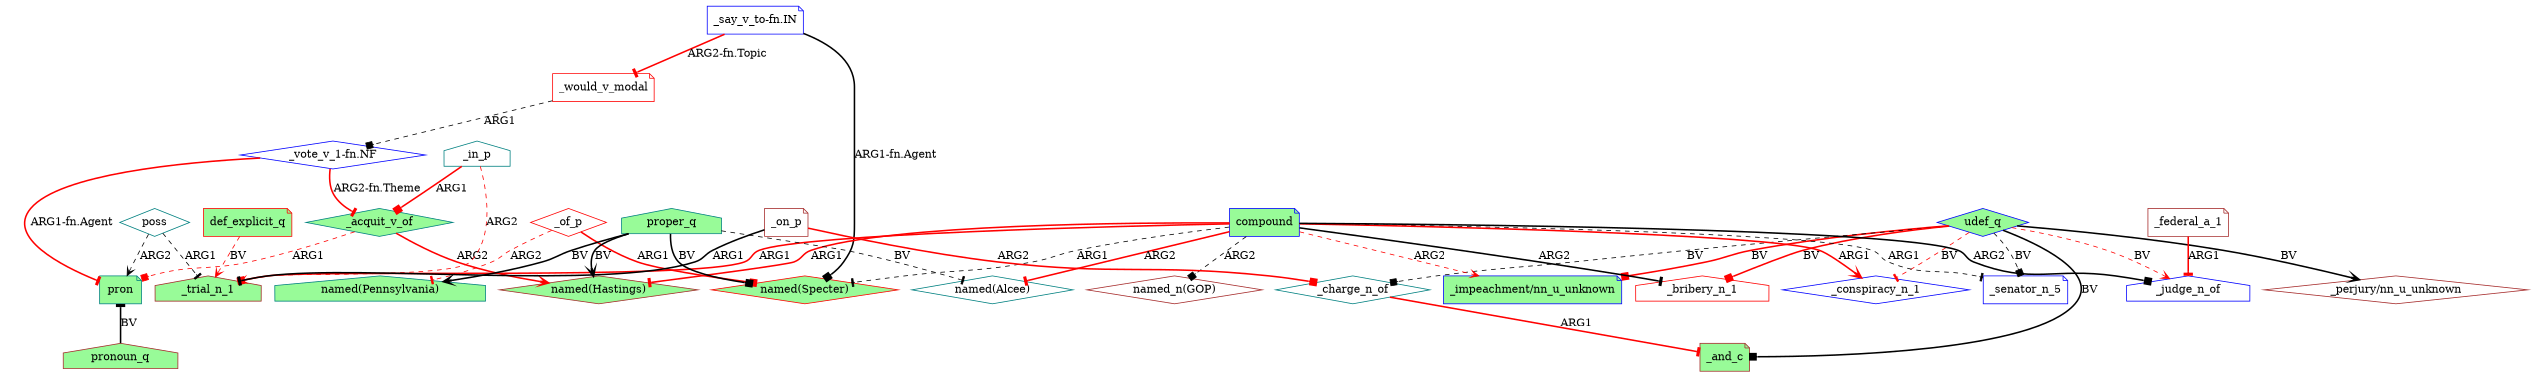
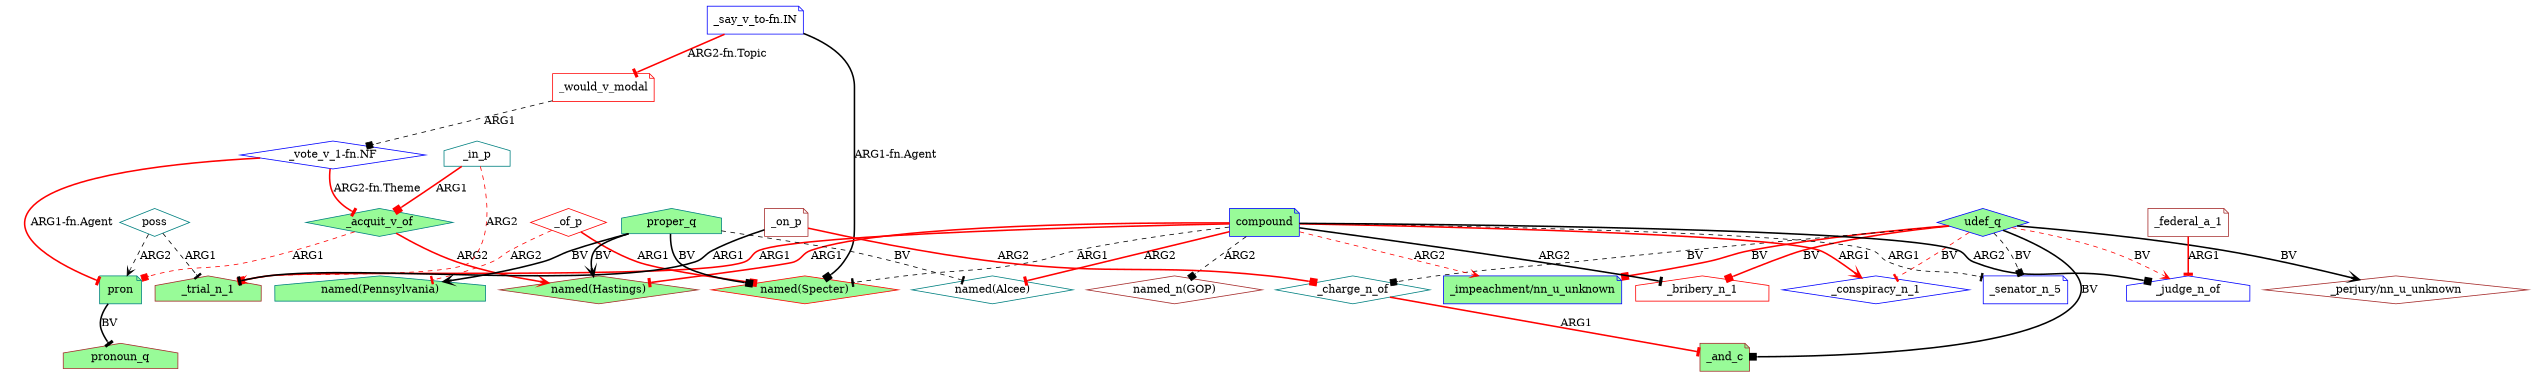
node "def_explicit_q": removed
edge "pronoun_q" -> "pron": reversed
